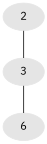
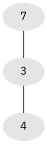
node "2": label "2" -> "7"
node "6": label "6" -> "4"
